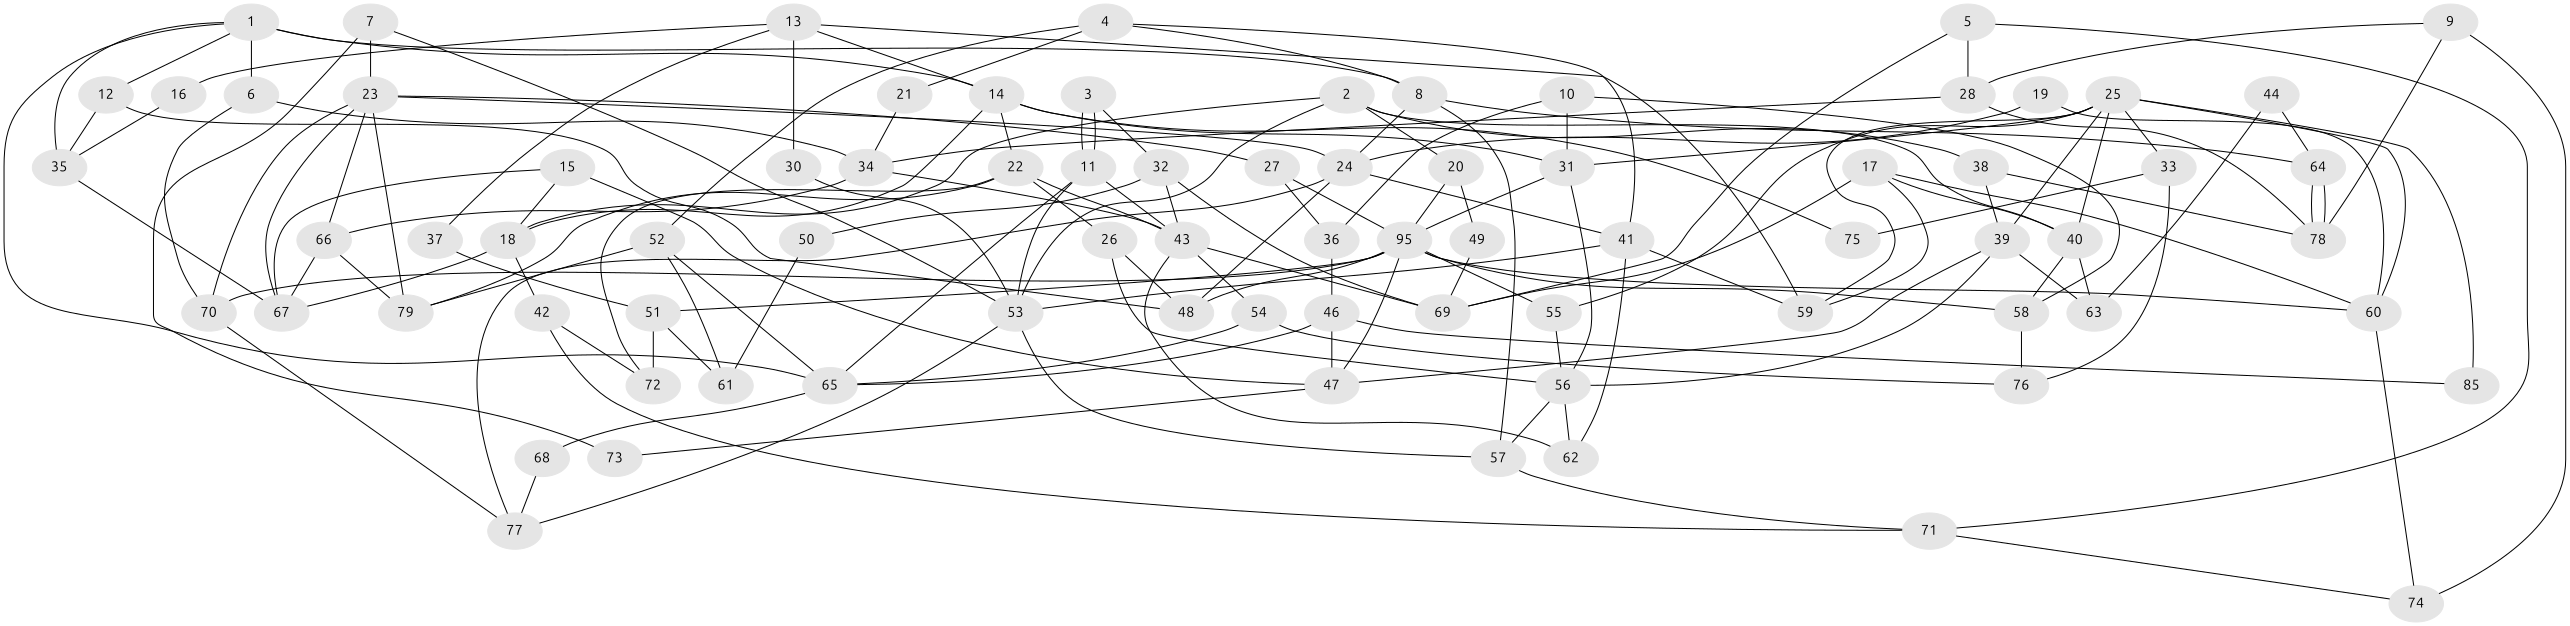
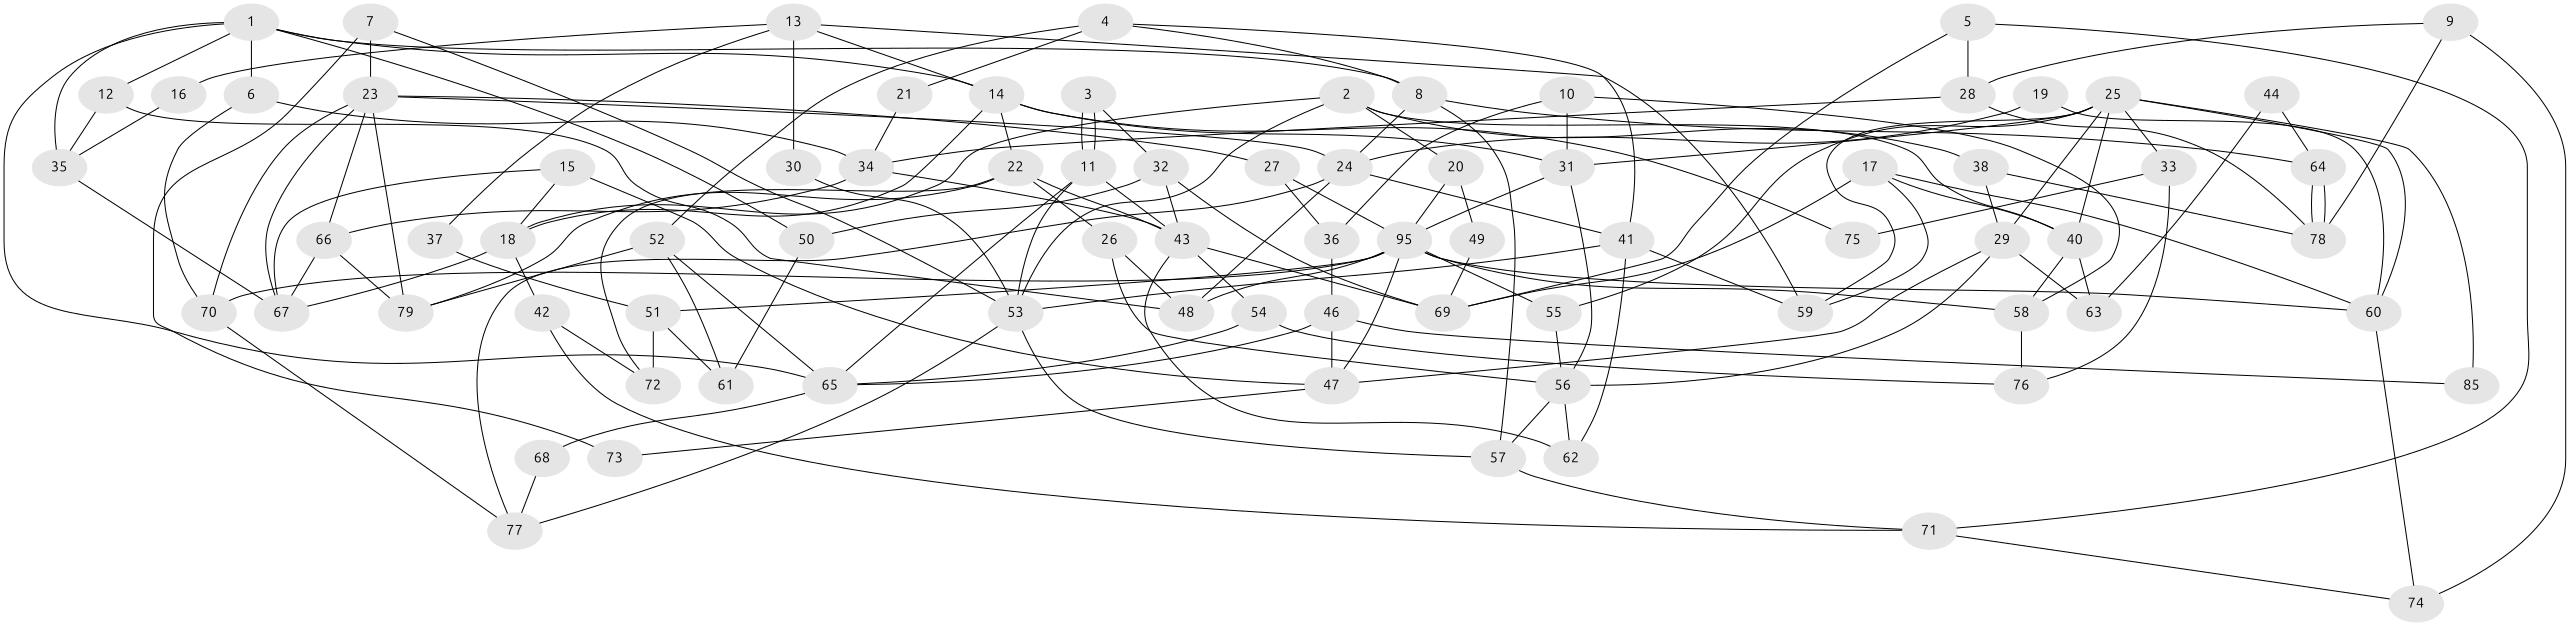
edge "1" -- "50": added
node "39": label "39" -> "29"
